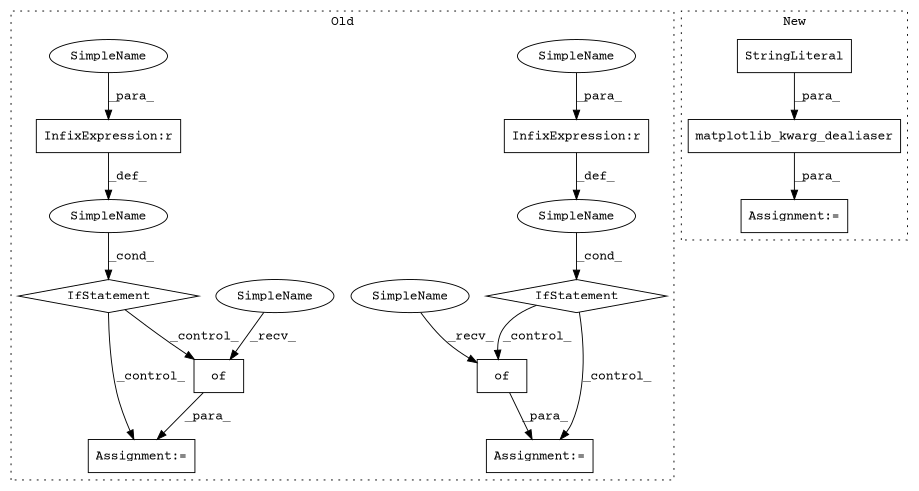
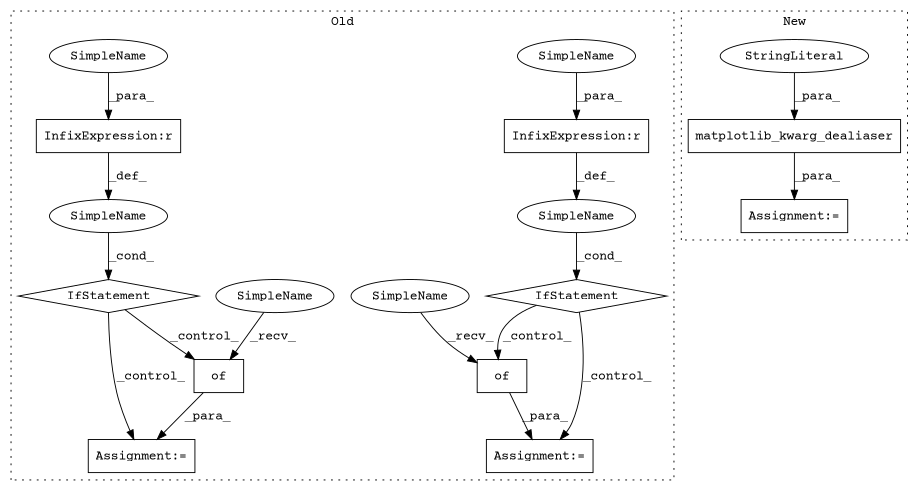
node "StringLiteral": shape box -> ellipse
